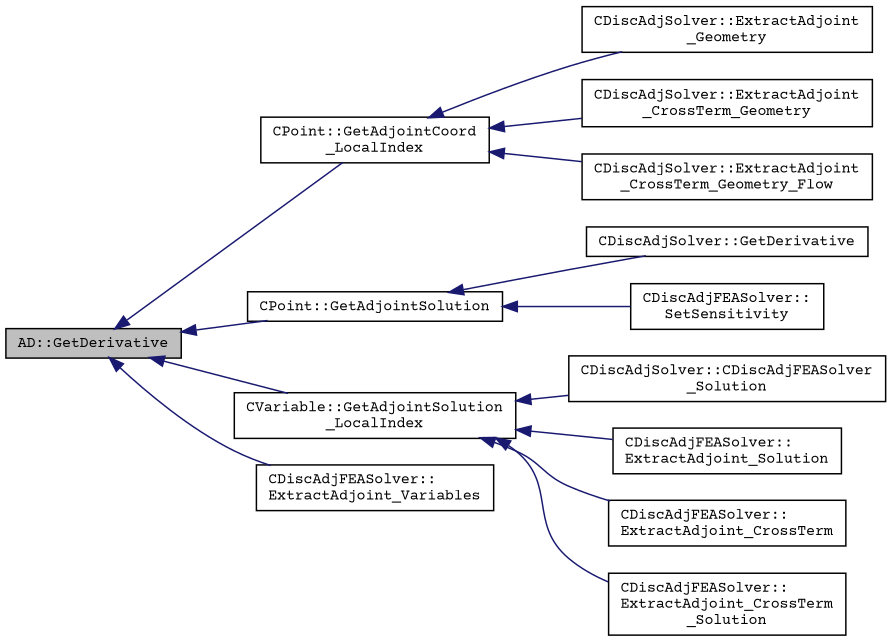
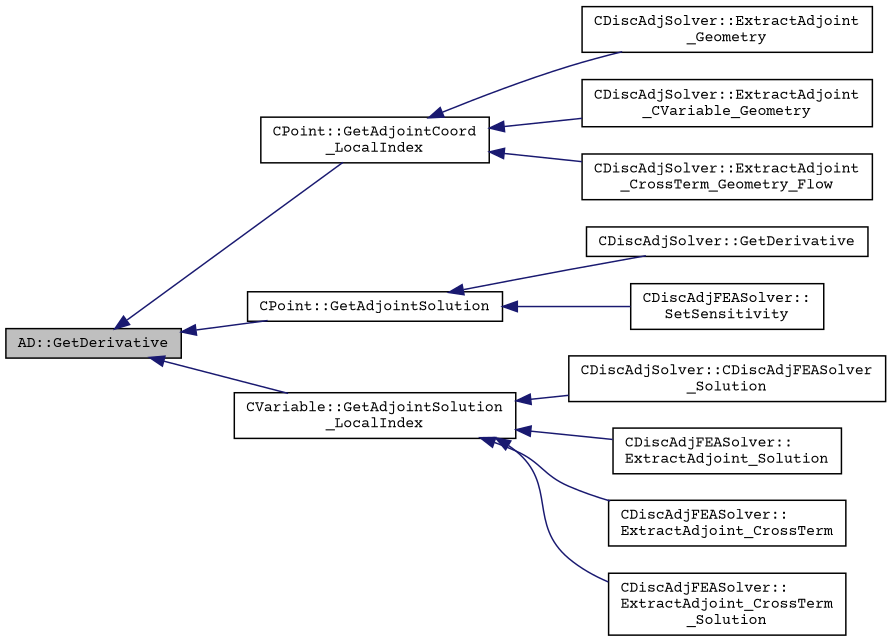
node "CDiscAdjSolver::ExtractAdjoint _CrossTerm_Geometry": label "CDiscAdjSolver::ExtractAdjoint _CrossTerm_Geometry" -> "CDiscAdjSolver::ExtractAdjoint _CVariable_Geometry"
node "CDiscAdjFEASolver:: ExtractAdjoint_Variables": removed
